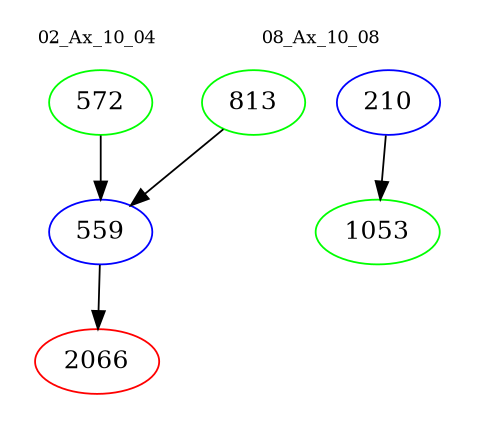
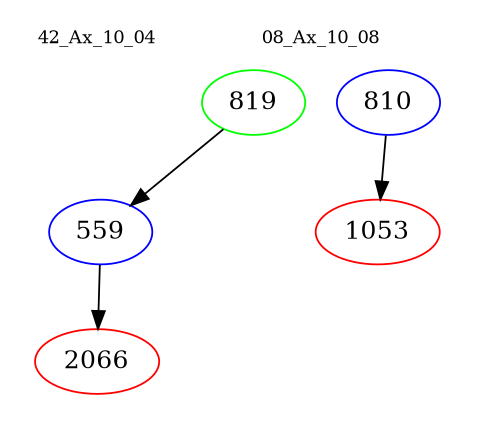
cluster "02_Ax_10_04": label "02_Ax_10_04" -> "42_Ax_10_04"
node "572": removed
node "813": label "813" -> "819"
node "210": label "210" -> "810"
node "1053": color green -> red
